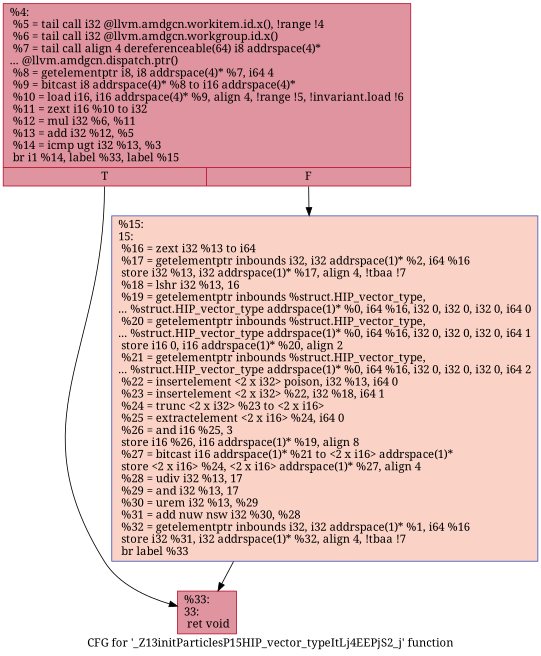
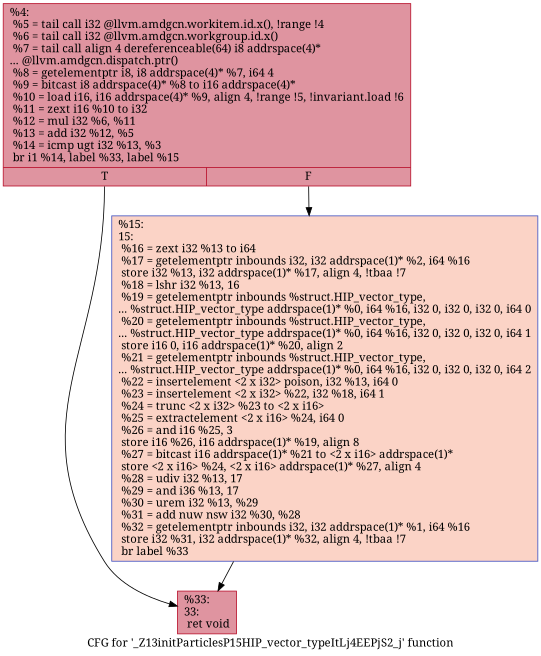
node "%15:": text "%29 = and i32 %13, 17" -> "%29 = and i36 %13, 17"
